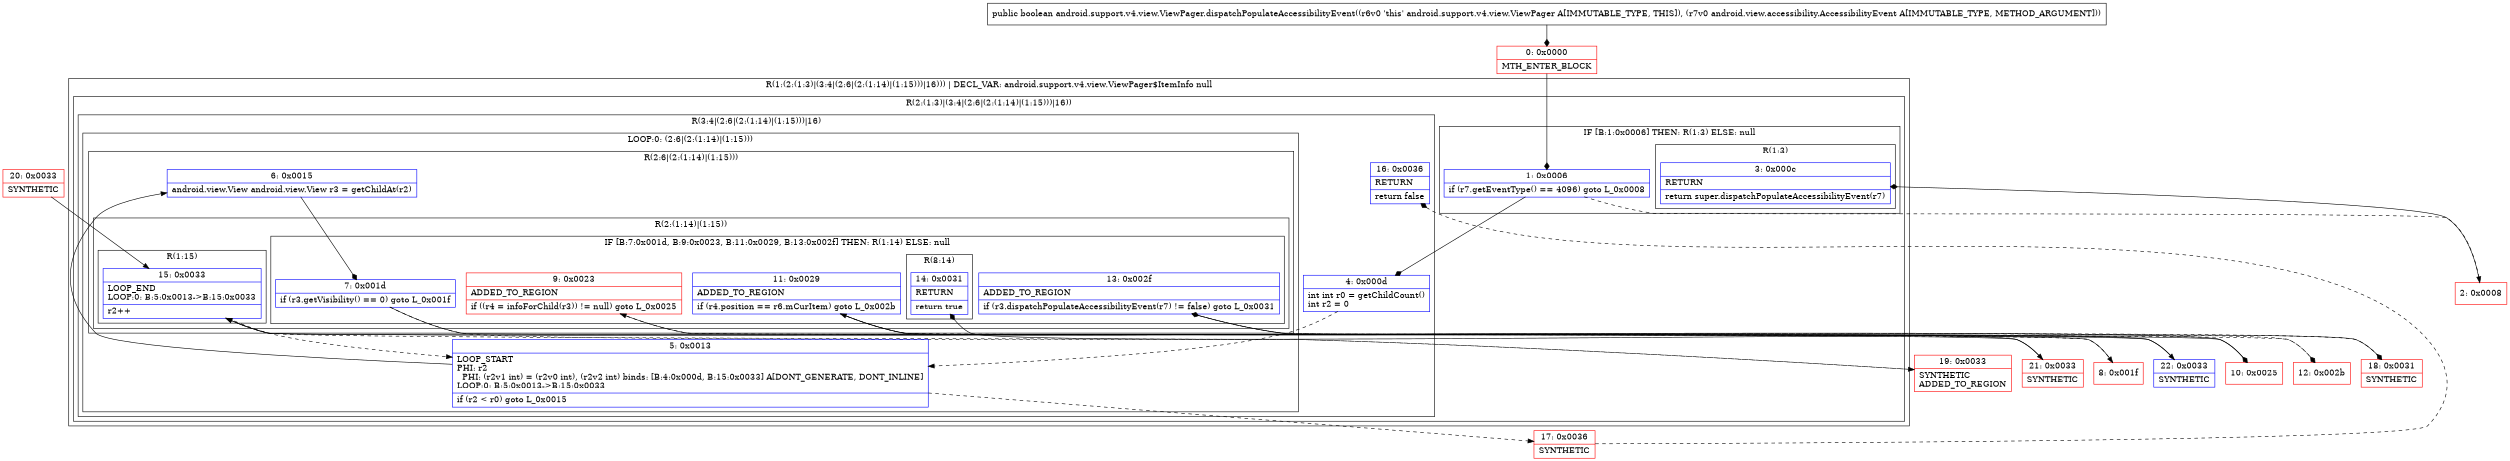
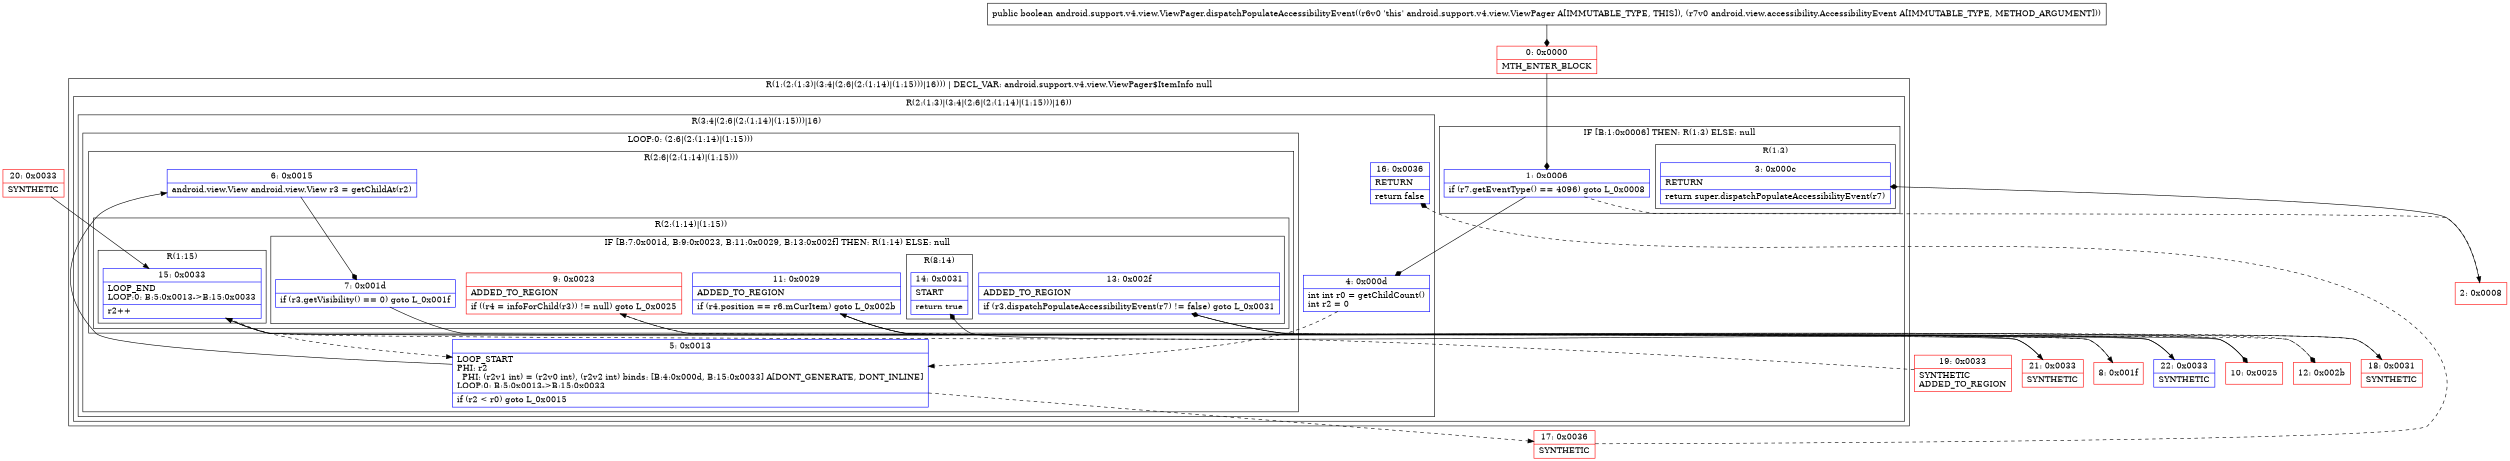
node "14: 0x0031": text "RETURN" -> "START"
edge "13: 0x002f" -> "18: 0x0031": arrowhead diamond -> normal
edge "7: 0x001d" -> "19: 0x0033": removed
